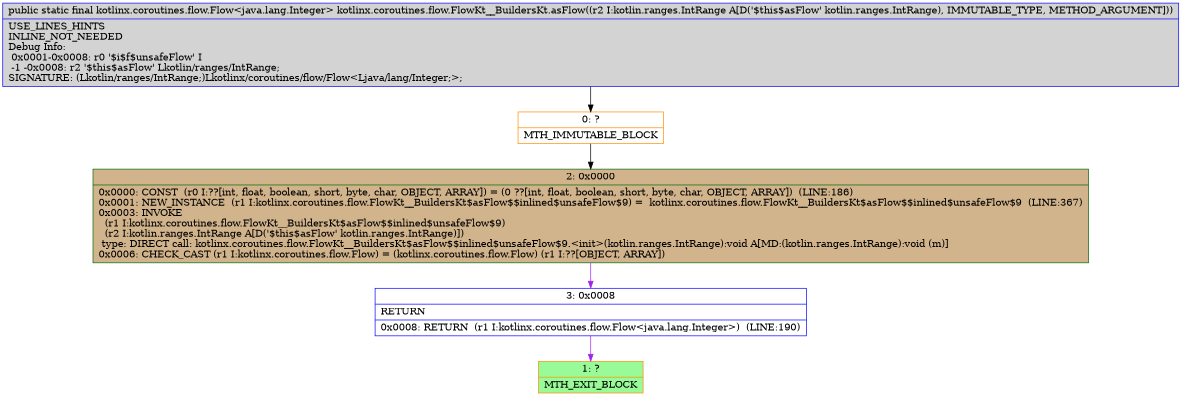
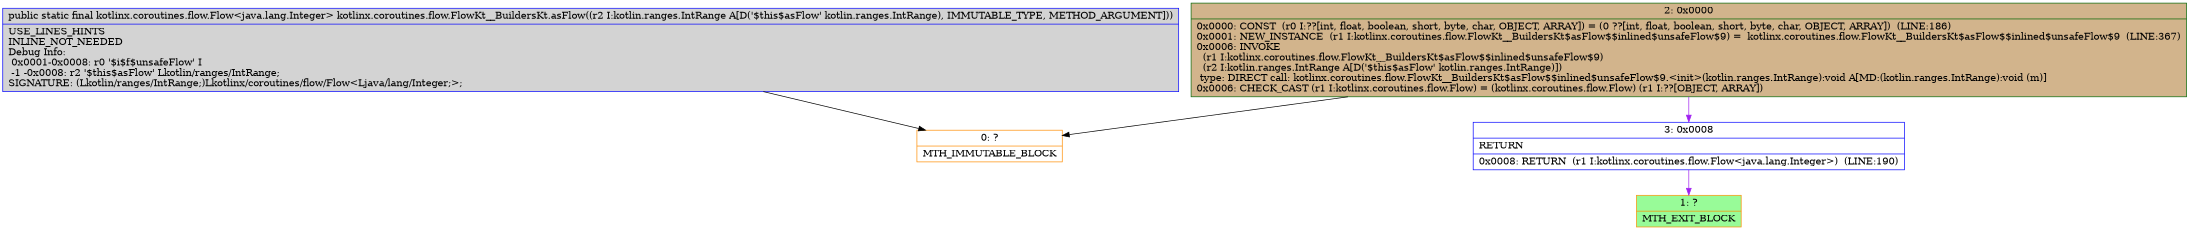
edge "0: ?" -> "2: 0x0000": reversed
node "2: 0x0000": text "0x0003: INVOKE" -> "0x0006: INVOKE"
